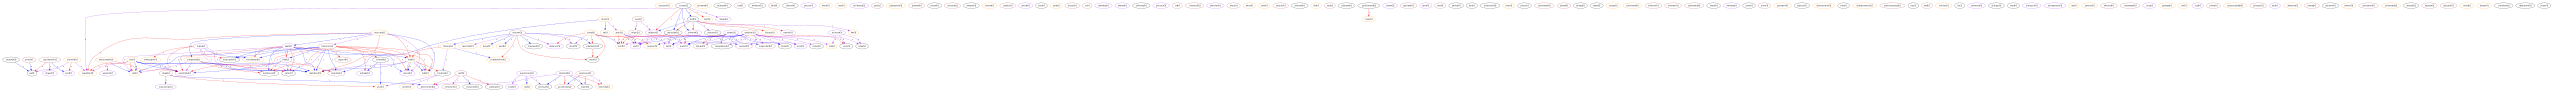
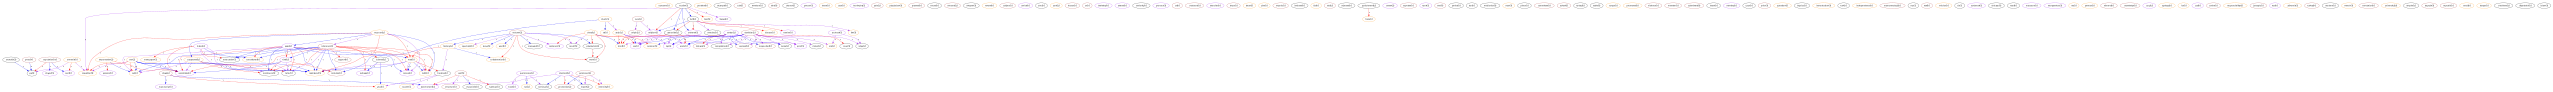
edge "gochnak(1)" -> "issue(1)": removed, label "1"
